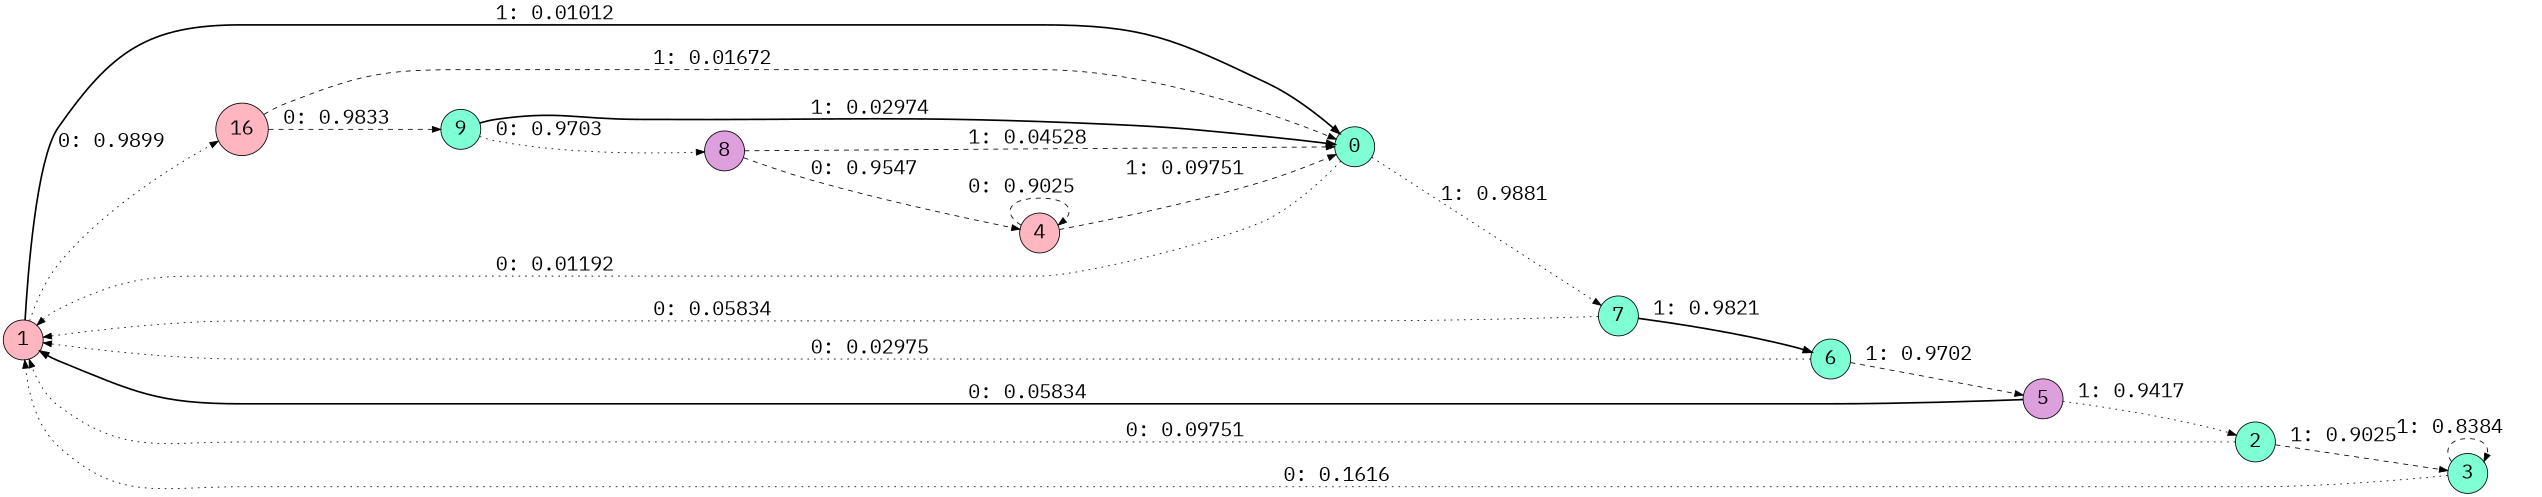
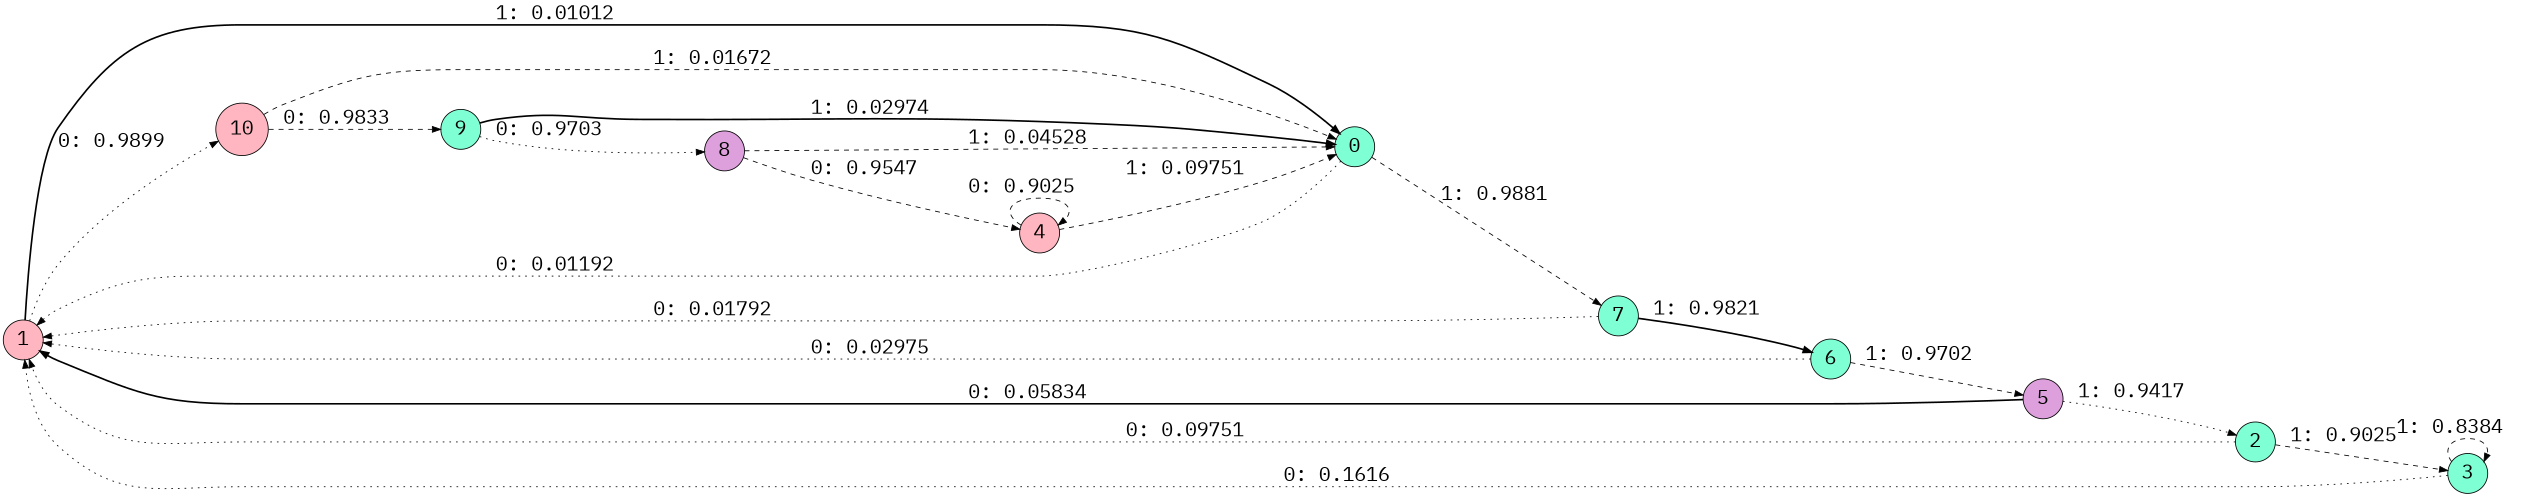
node "16": label "16" -> "10"
edge "0" -> "7": style dotted -> dashed
edge "7" -> "1": label "0: 0.05834  " -> "0: 0.01792  "
